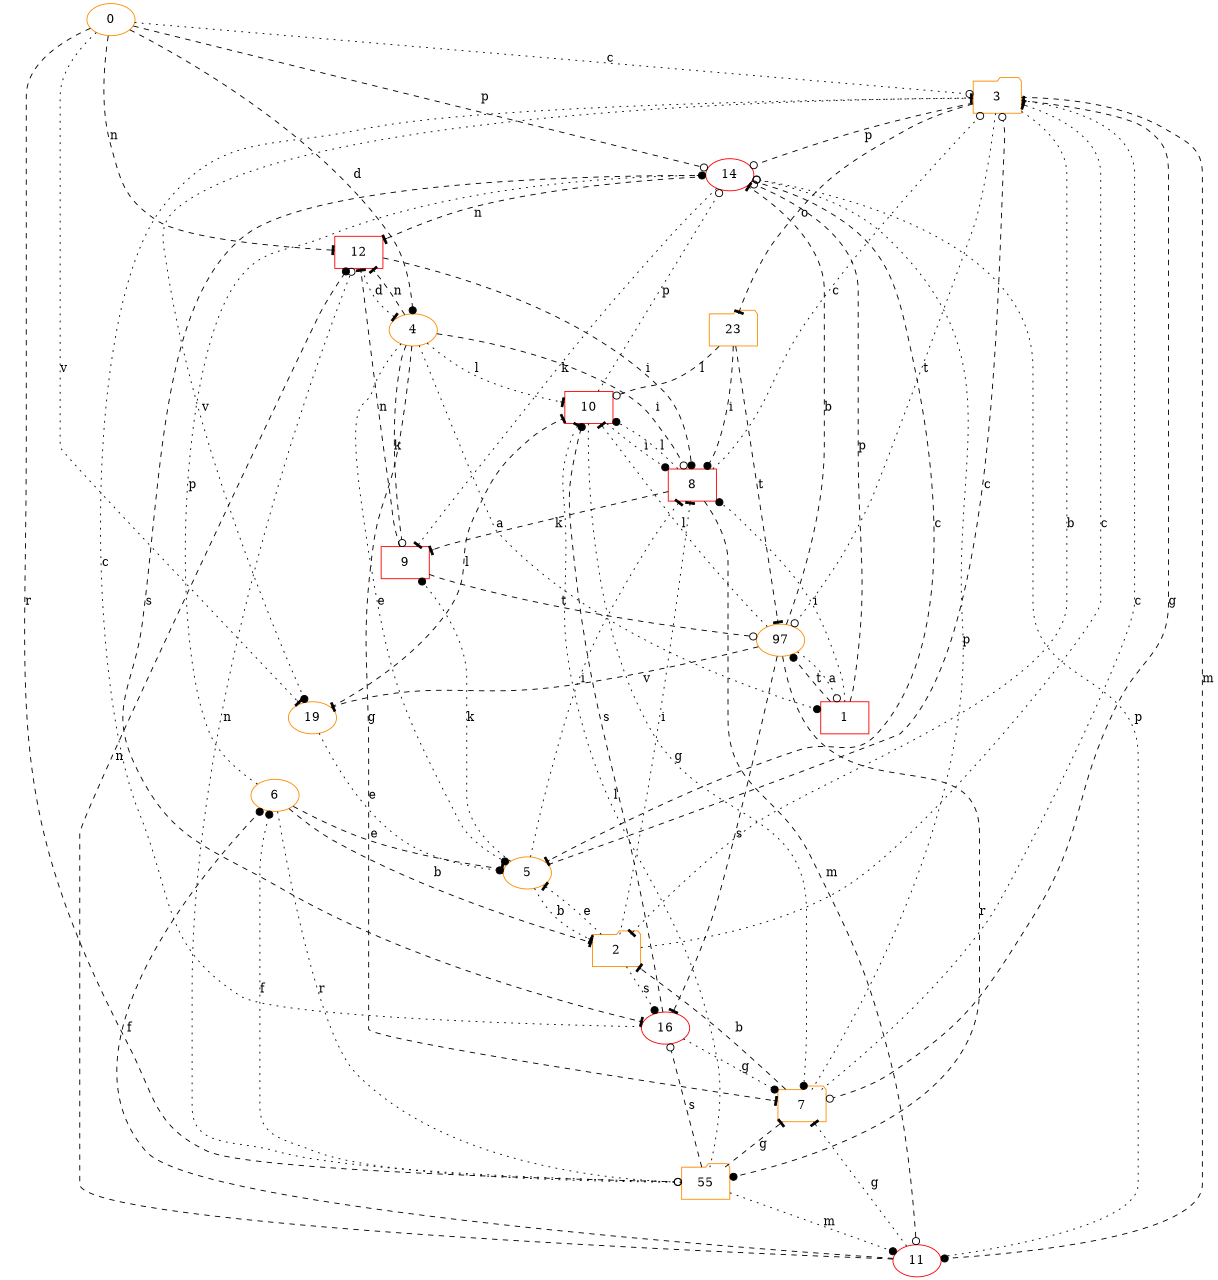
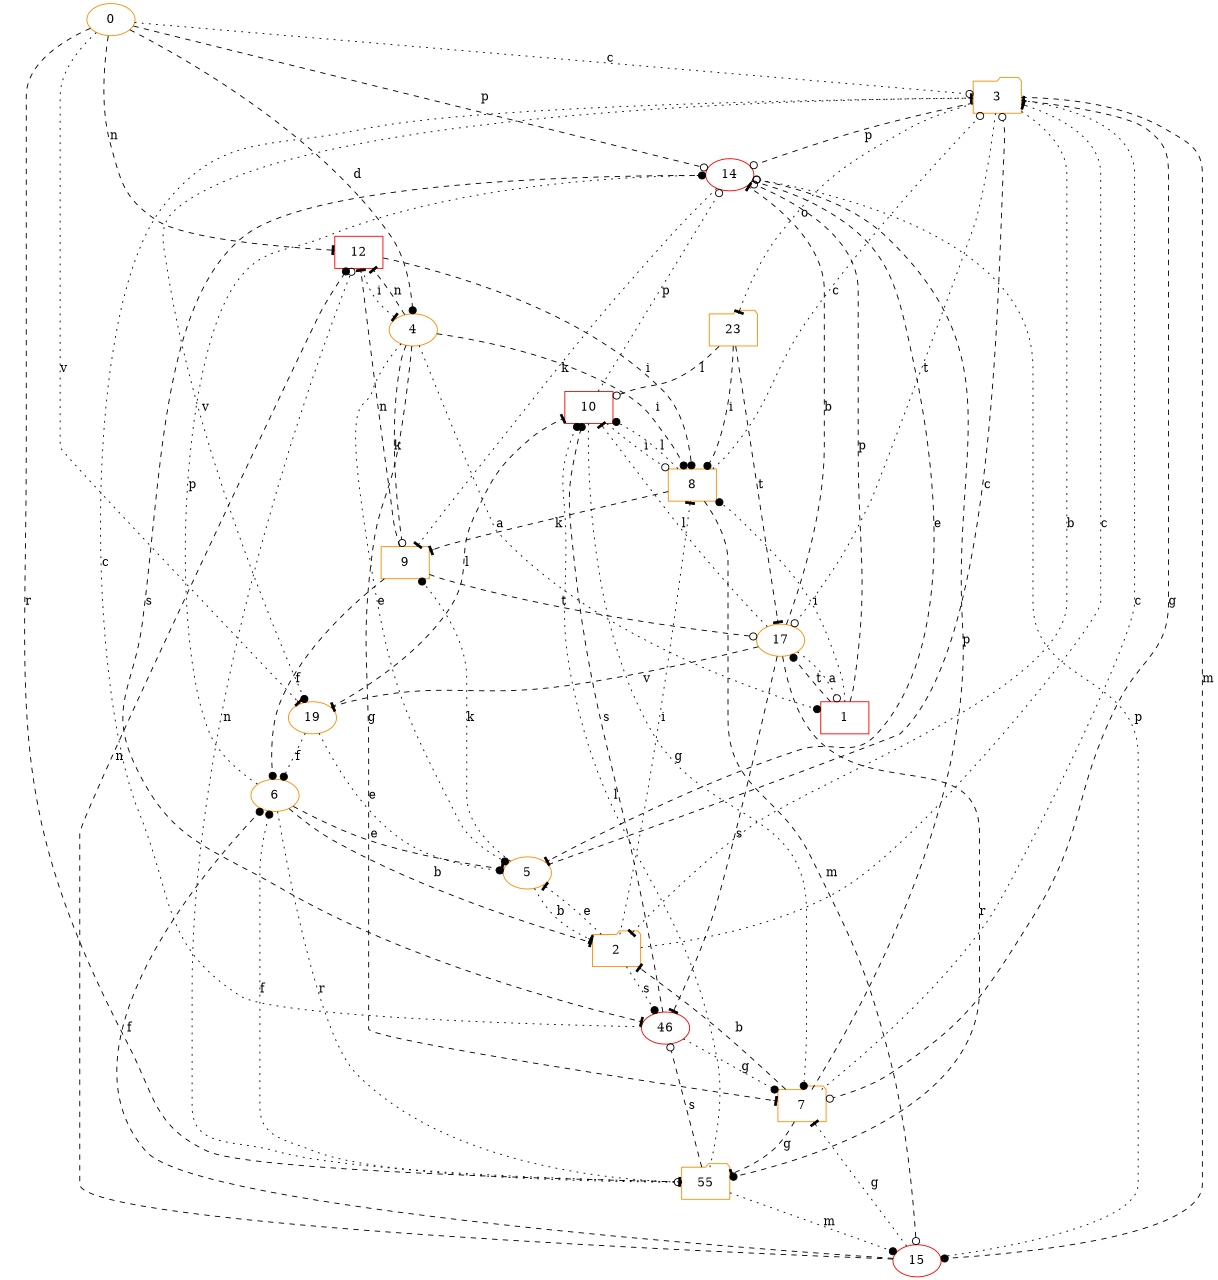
edge "3" -> "23": style dashed -> dotted
edge "14" -> "12": removed, label "n"
edge "12" -> "4": label "d" -> "i"
edge "4" -> "8": arrowhead odot -> dot
edge "4" -> "10": removed, label "l"
edge "10" -> "8": arrowhead dot -> odot
node "8": color red -> darkorange
edge "14" -> "5": label "c" -> "e"
node "9": color red -> darkorange
edge "7" -> "14": style dotted -> dashed
node "97": label "97" -> "17"
edge "9" -> "6": added, label "f"
edge "5" -> "8": removed, label "i"
edge "19" -> "6": added, label "f"
edge "55" -> "10": arrowhead tee -> dot
edge "0" -> "55": arrowhead odot -> tee
node "16": label "16" -> "46"
edge "55" -> "7": reversed
node "11": label "11" -> "15"
